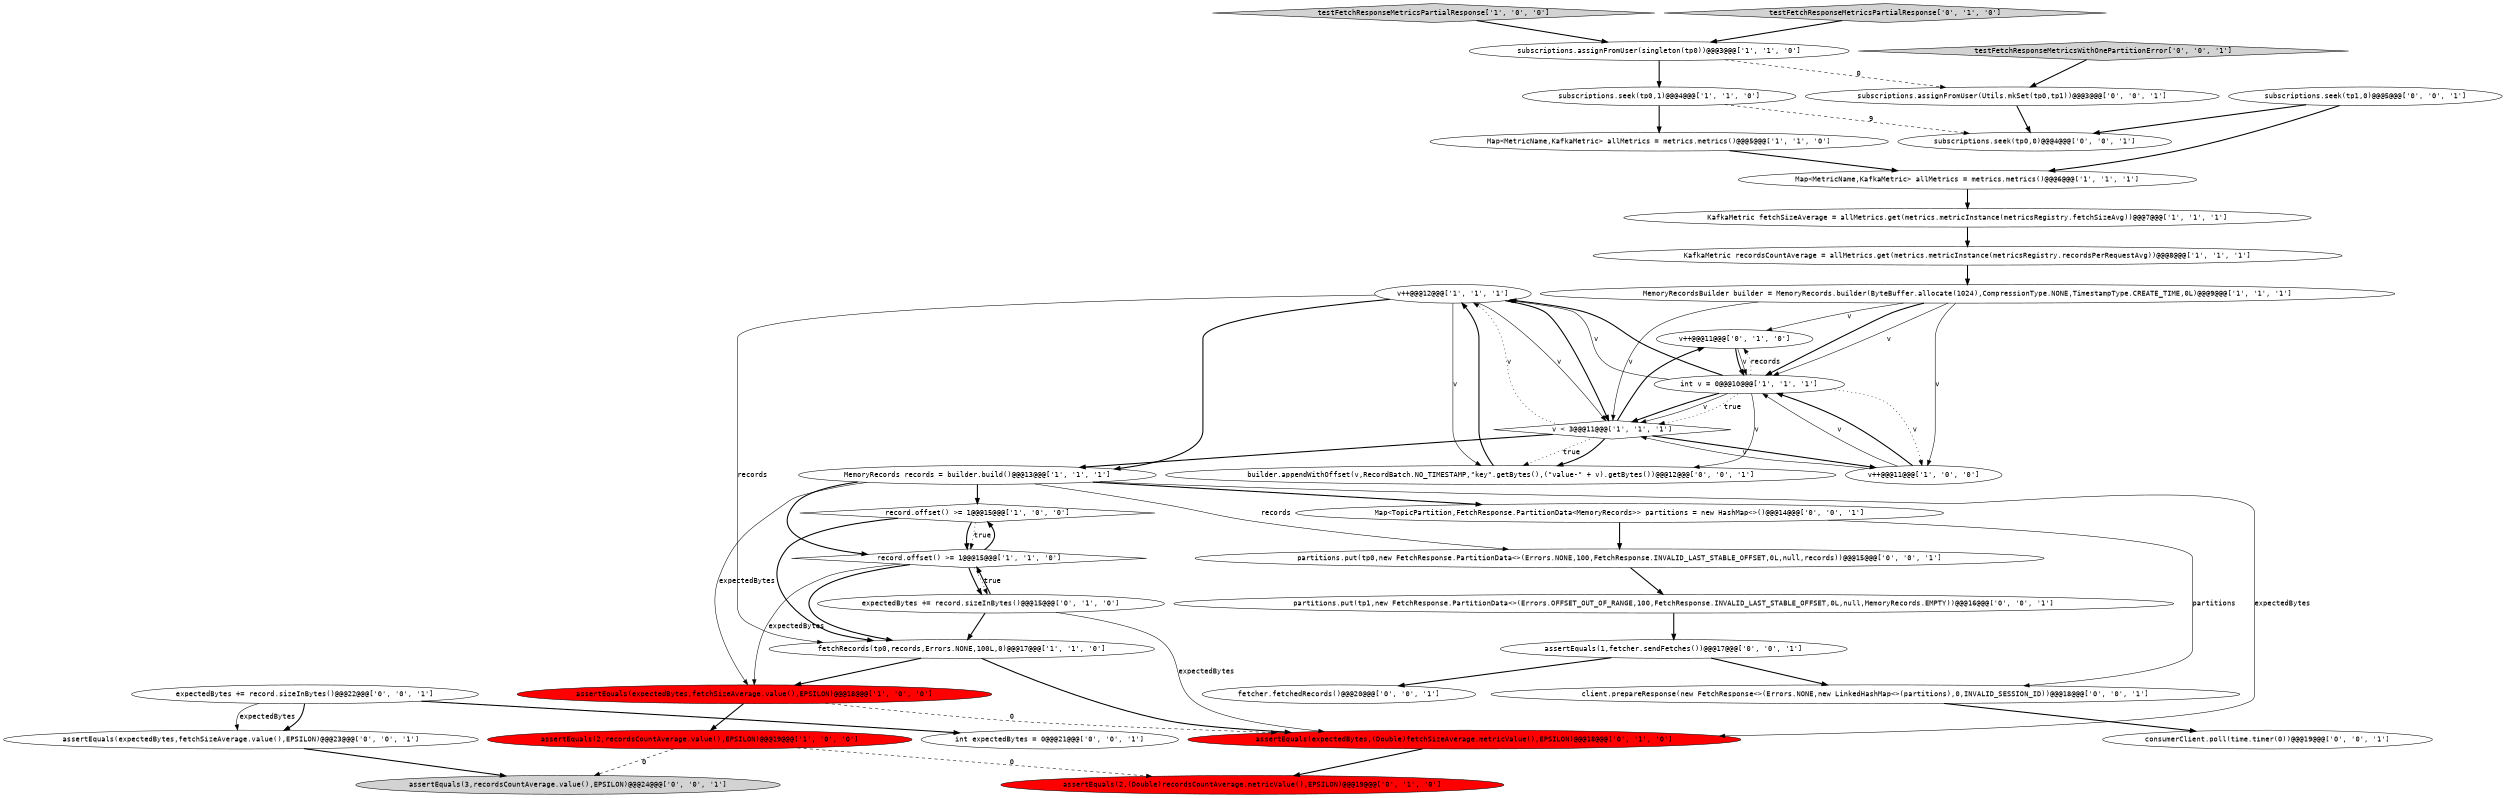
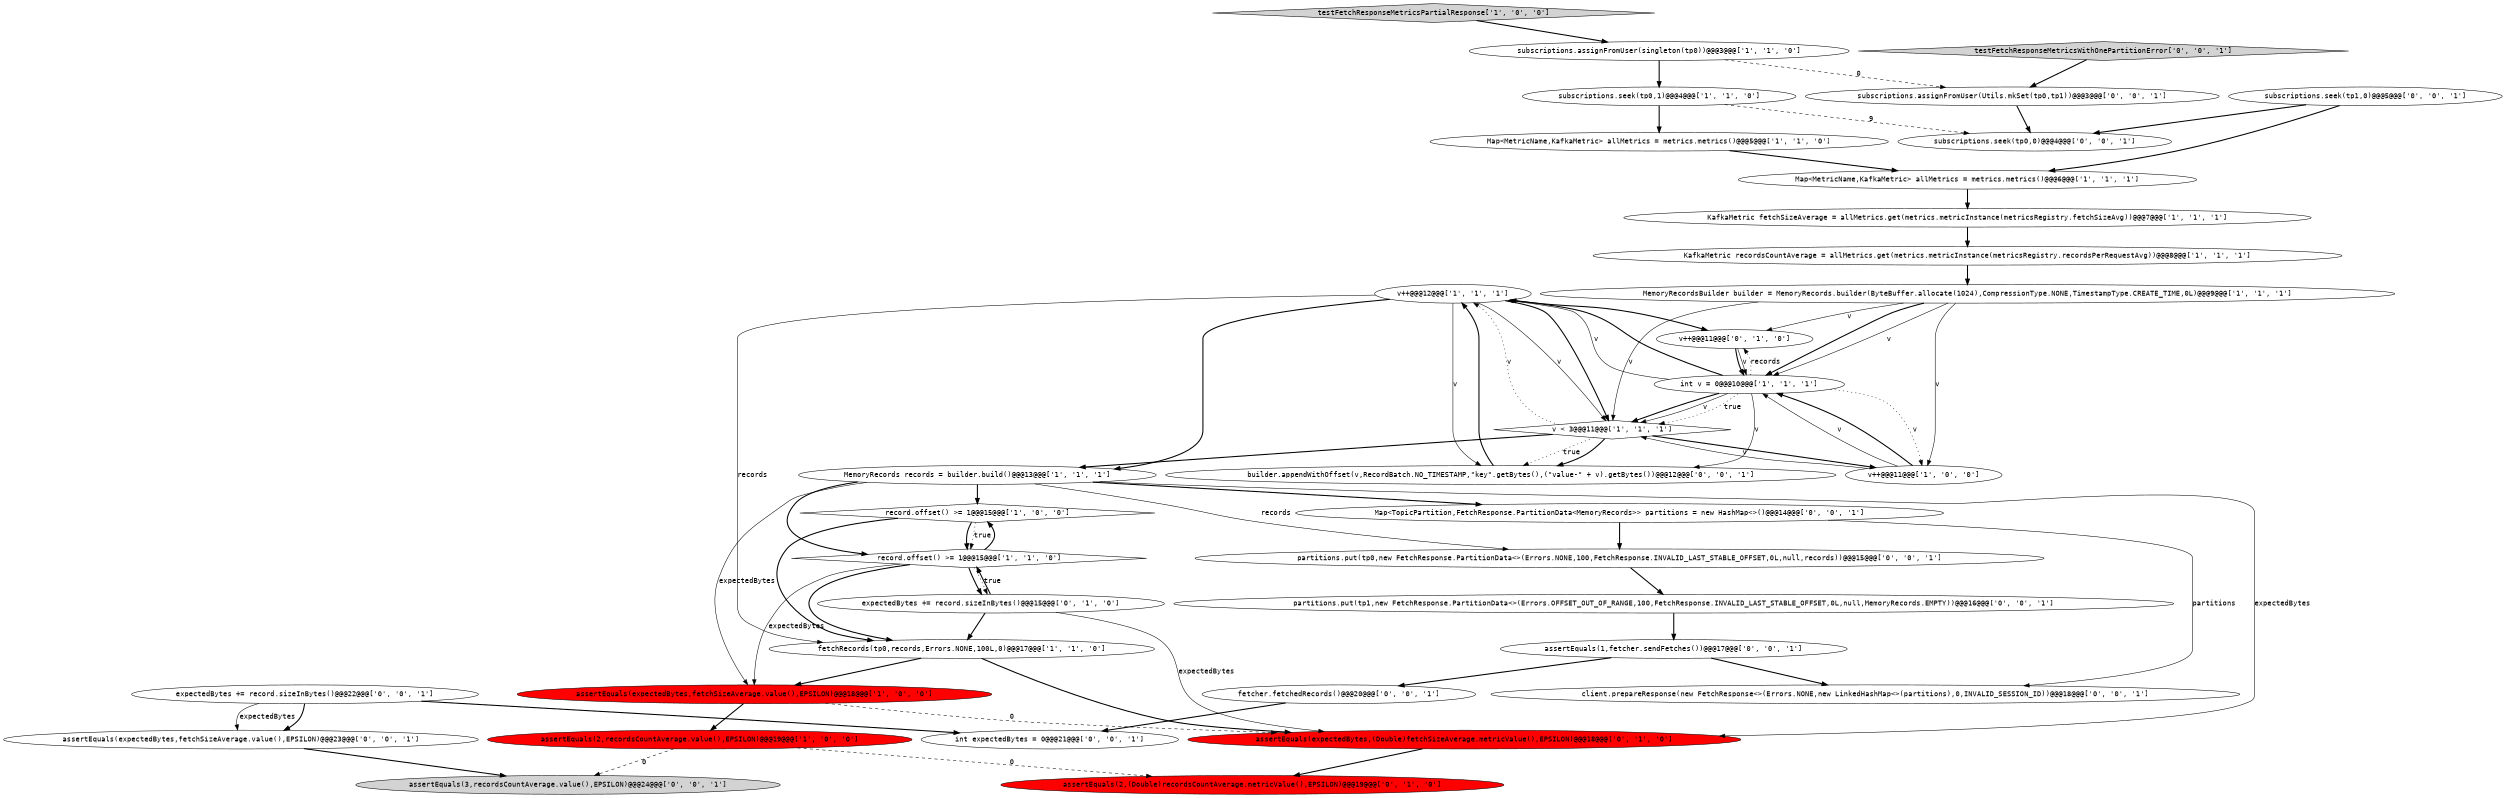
node "testFetchResponseMetricsPartialResponse['0', '1', '0']": removed
edge "v < 3@@@11@@@['1', '1', '1']" -> "v++@@@11@@@['0', '1', '0']": now "v++@@@12@@@['1', '1', '1']" -> "v++@@@11@@@['0', '1', '0']"
edge "fetcher.fetchedRecords()@@@20@@@['0', '0', '1']" -> "int expectedBytes = 0@@@21@@@['0', '0', '1']": added
node "consumerClient.poll(time.timer(0))@@@19@@@['0', '0', '1']": removed
